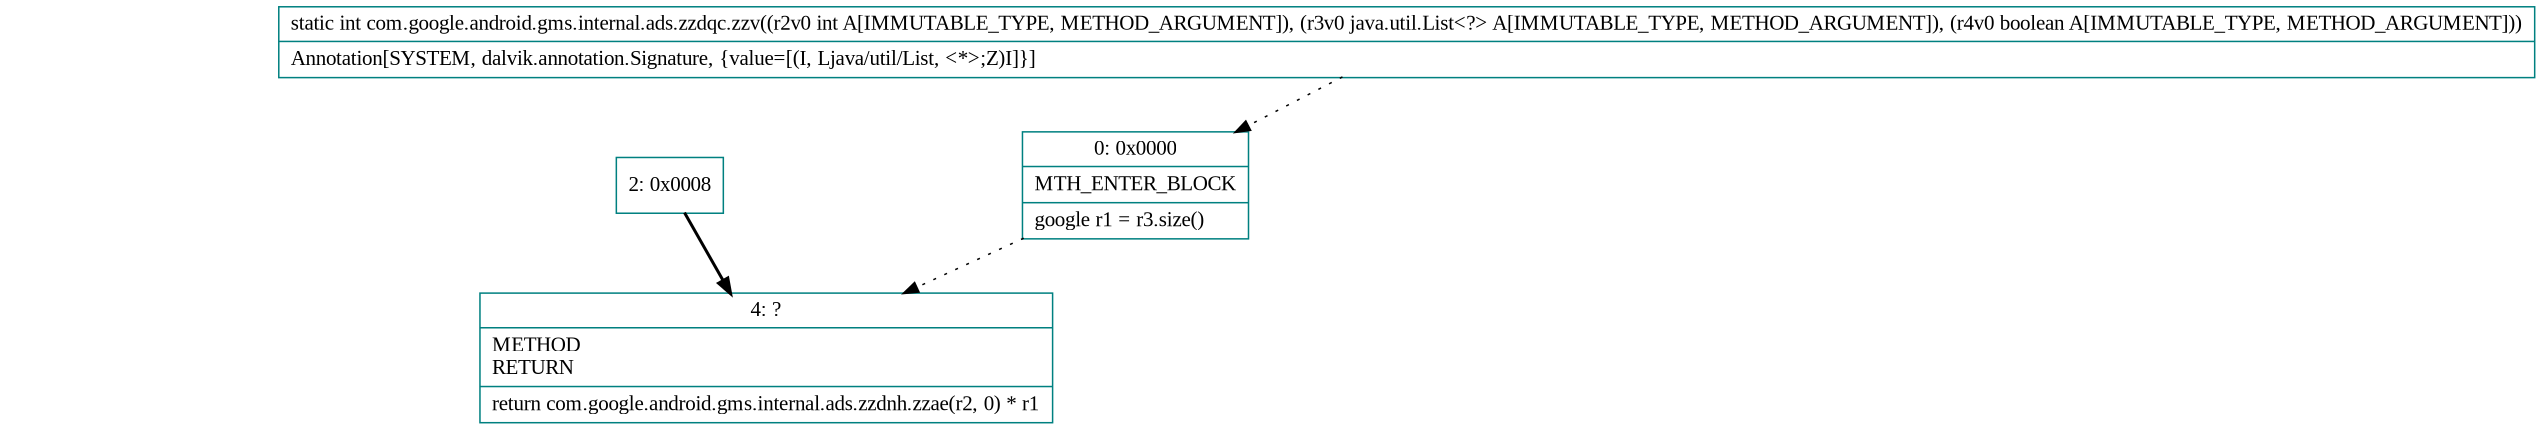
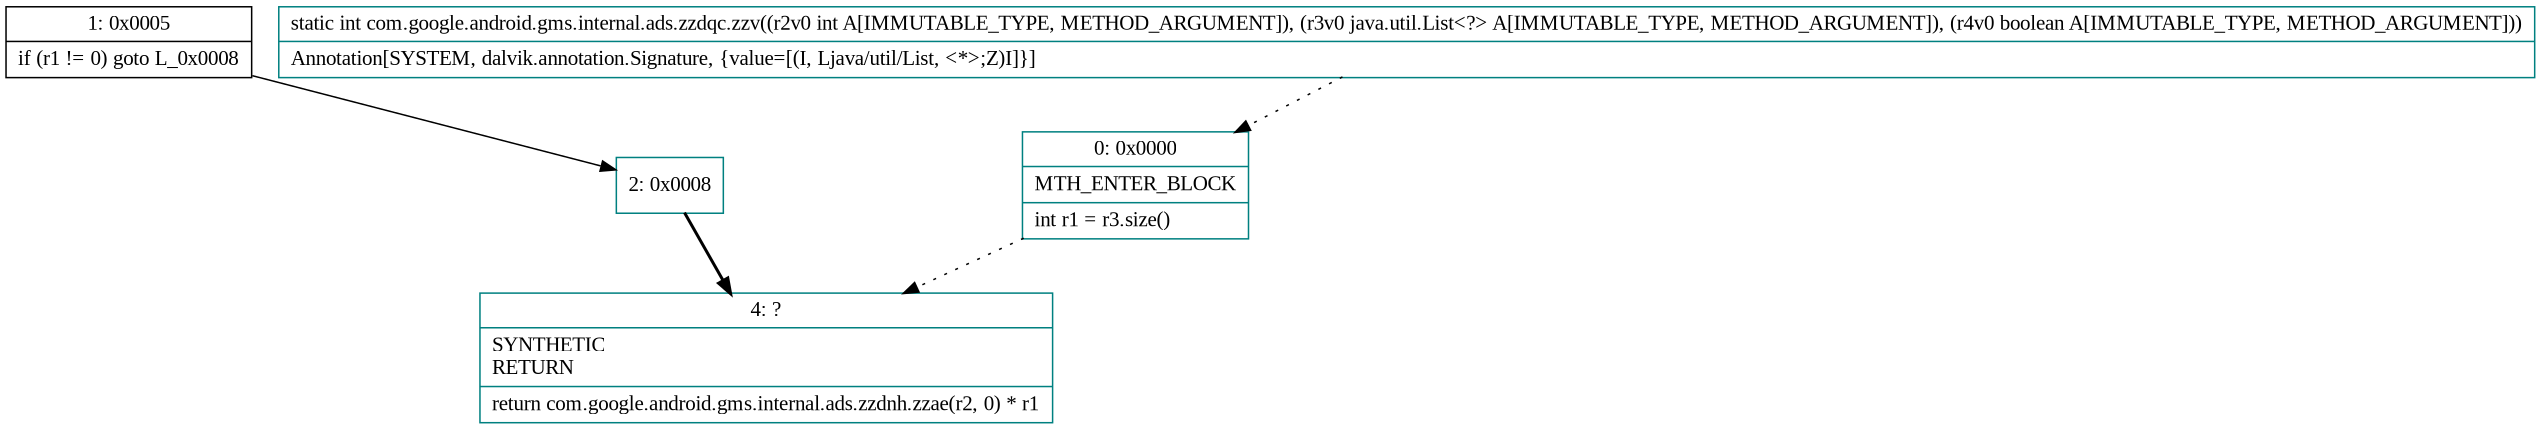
node "1: 0x0005": added
node "0: 0x0000": text "google r1 = r3.size()" -> "int r1 = r3.size()"
node "4: ?": text "METHOD" -> "SYNTHETIC"
